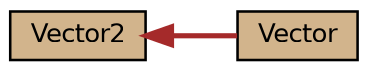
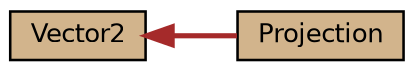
node "Vector": label "Vector" -> "Projection"
